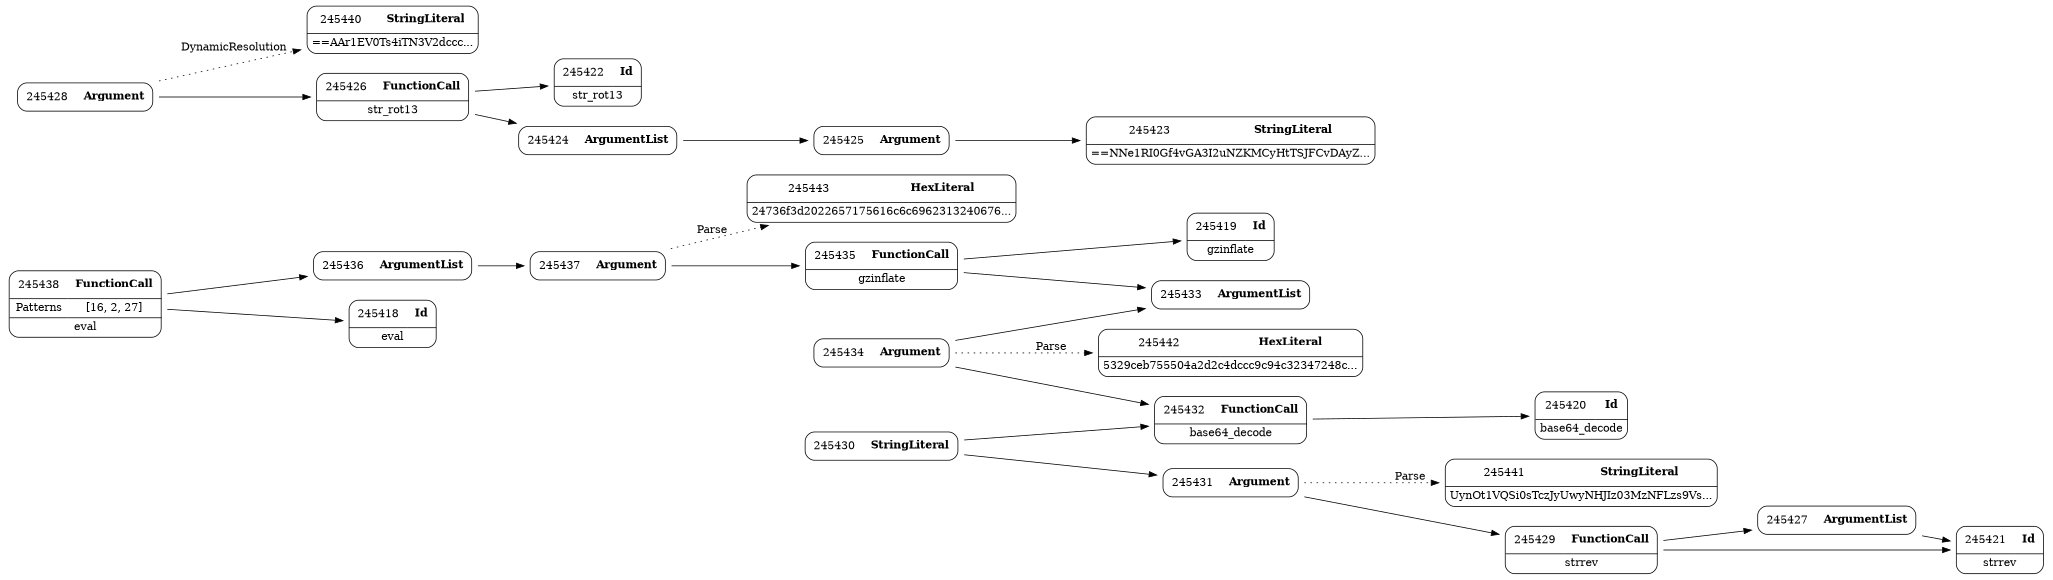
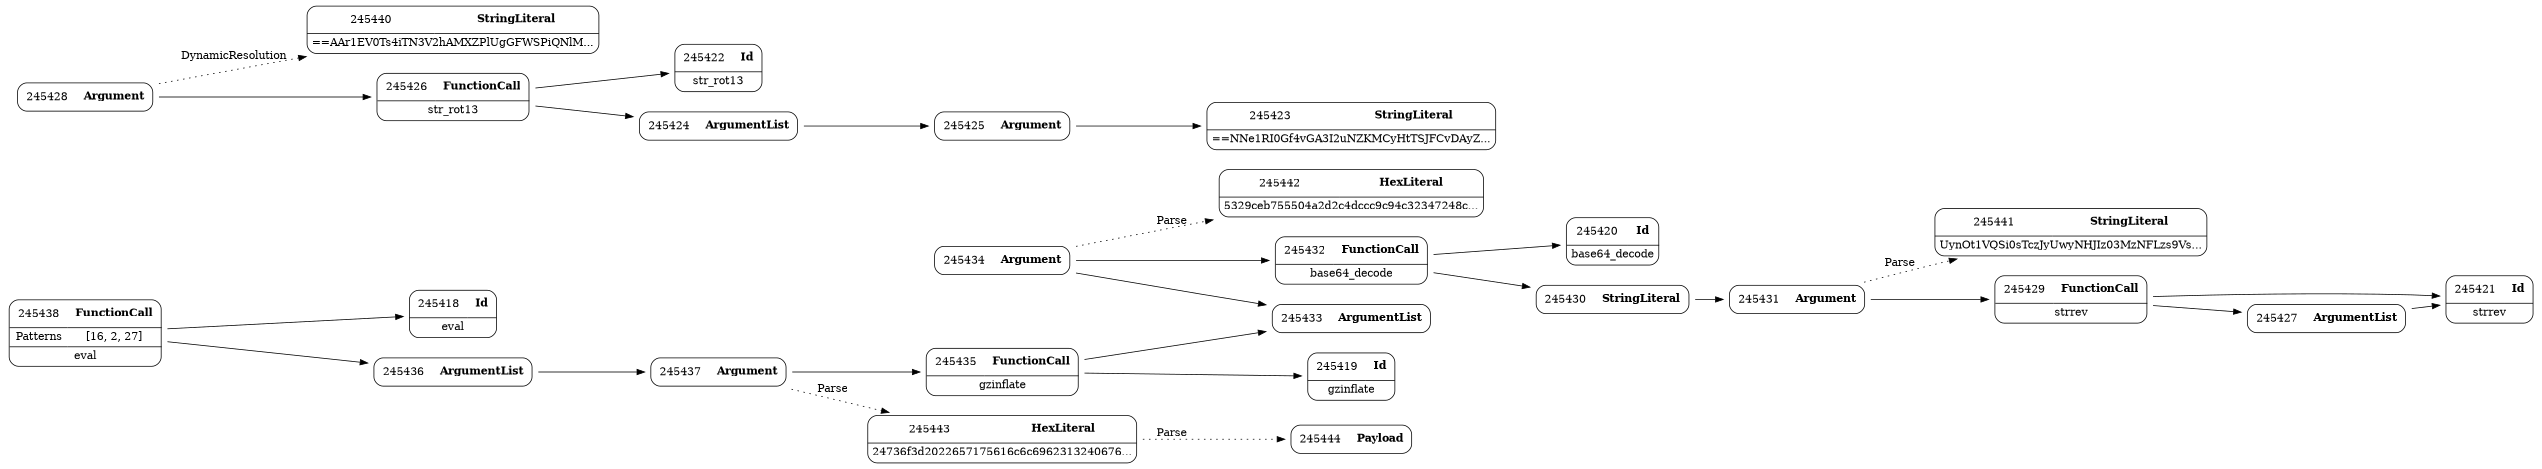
node "245440": text "==AAr1EV0Ts4iTN3V2dccc..." -> "==AAr1EV0Ts4iTN3V2hAMXZPlUgGFWSPiQNlM..."
edge "245430" -> "245432": reversed
node "245444": added
